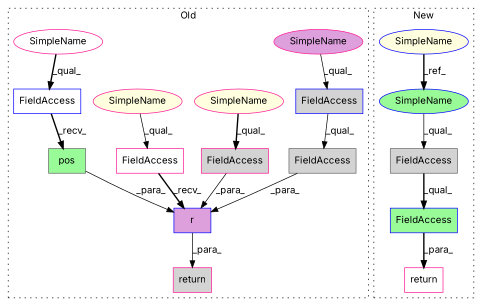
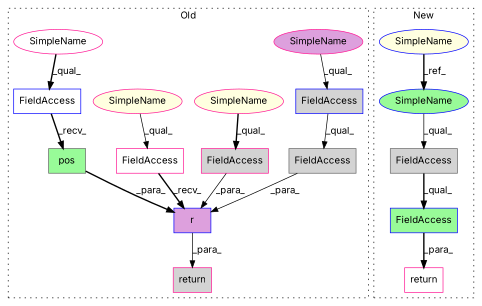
edge "pos" -> "r": style solid -> bold
